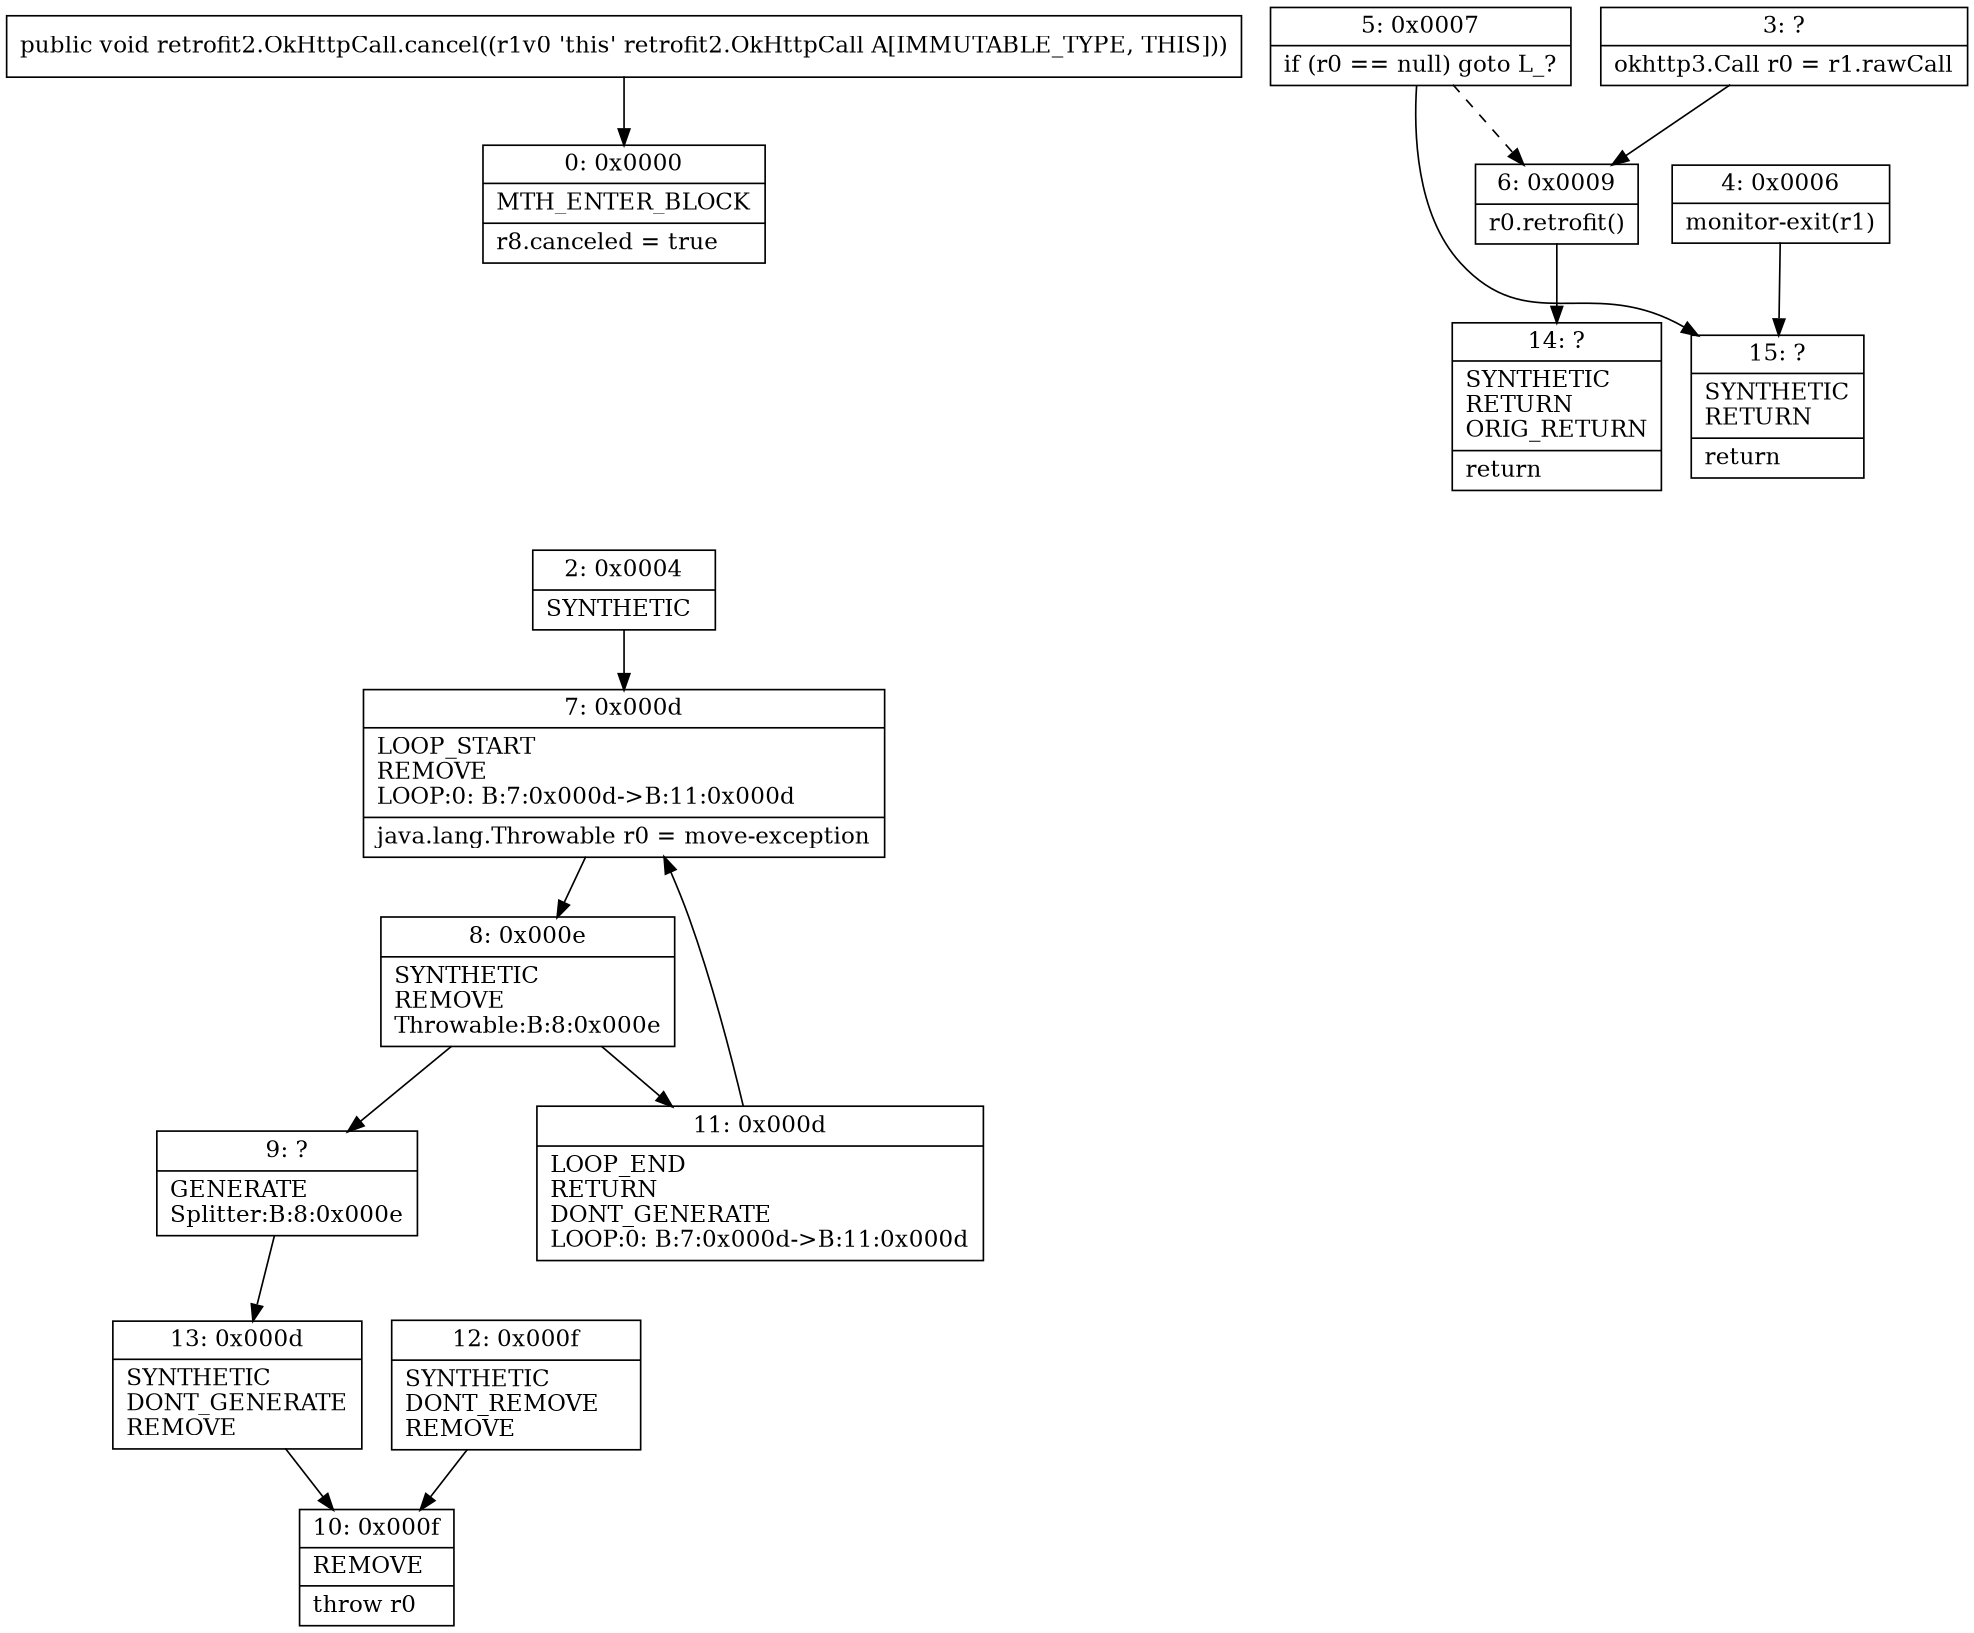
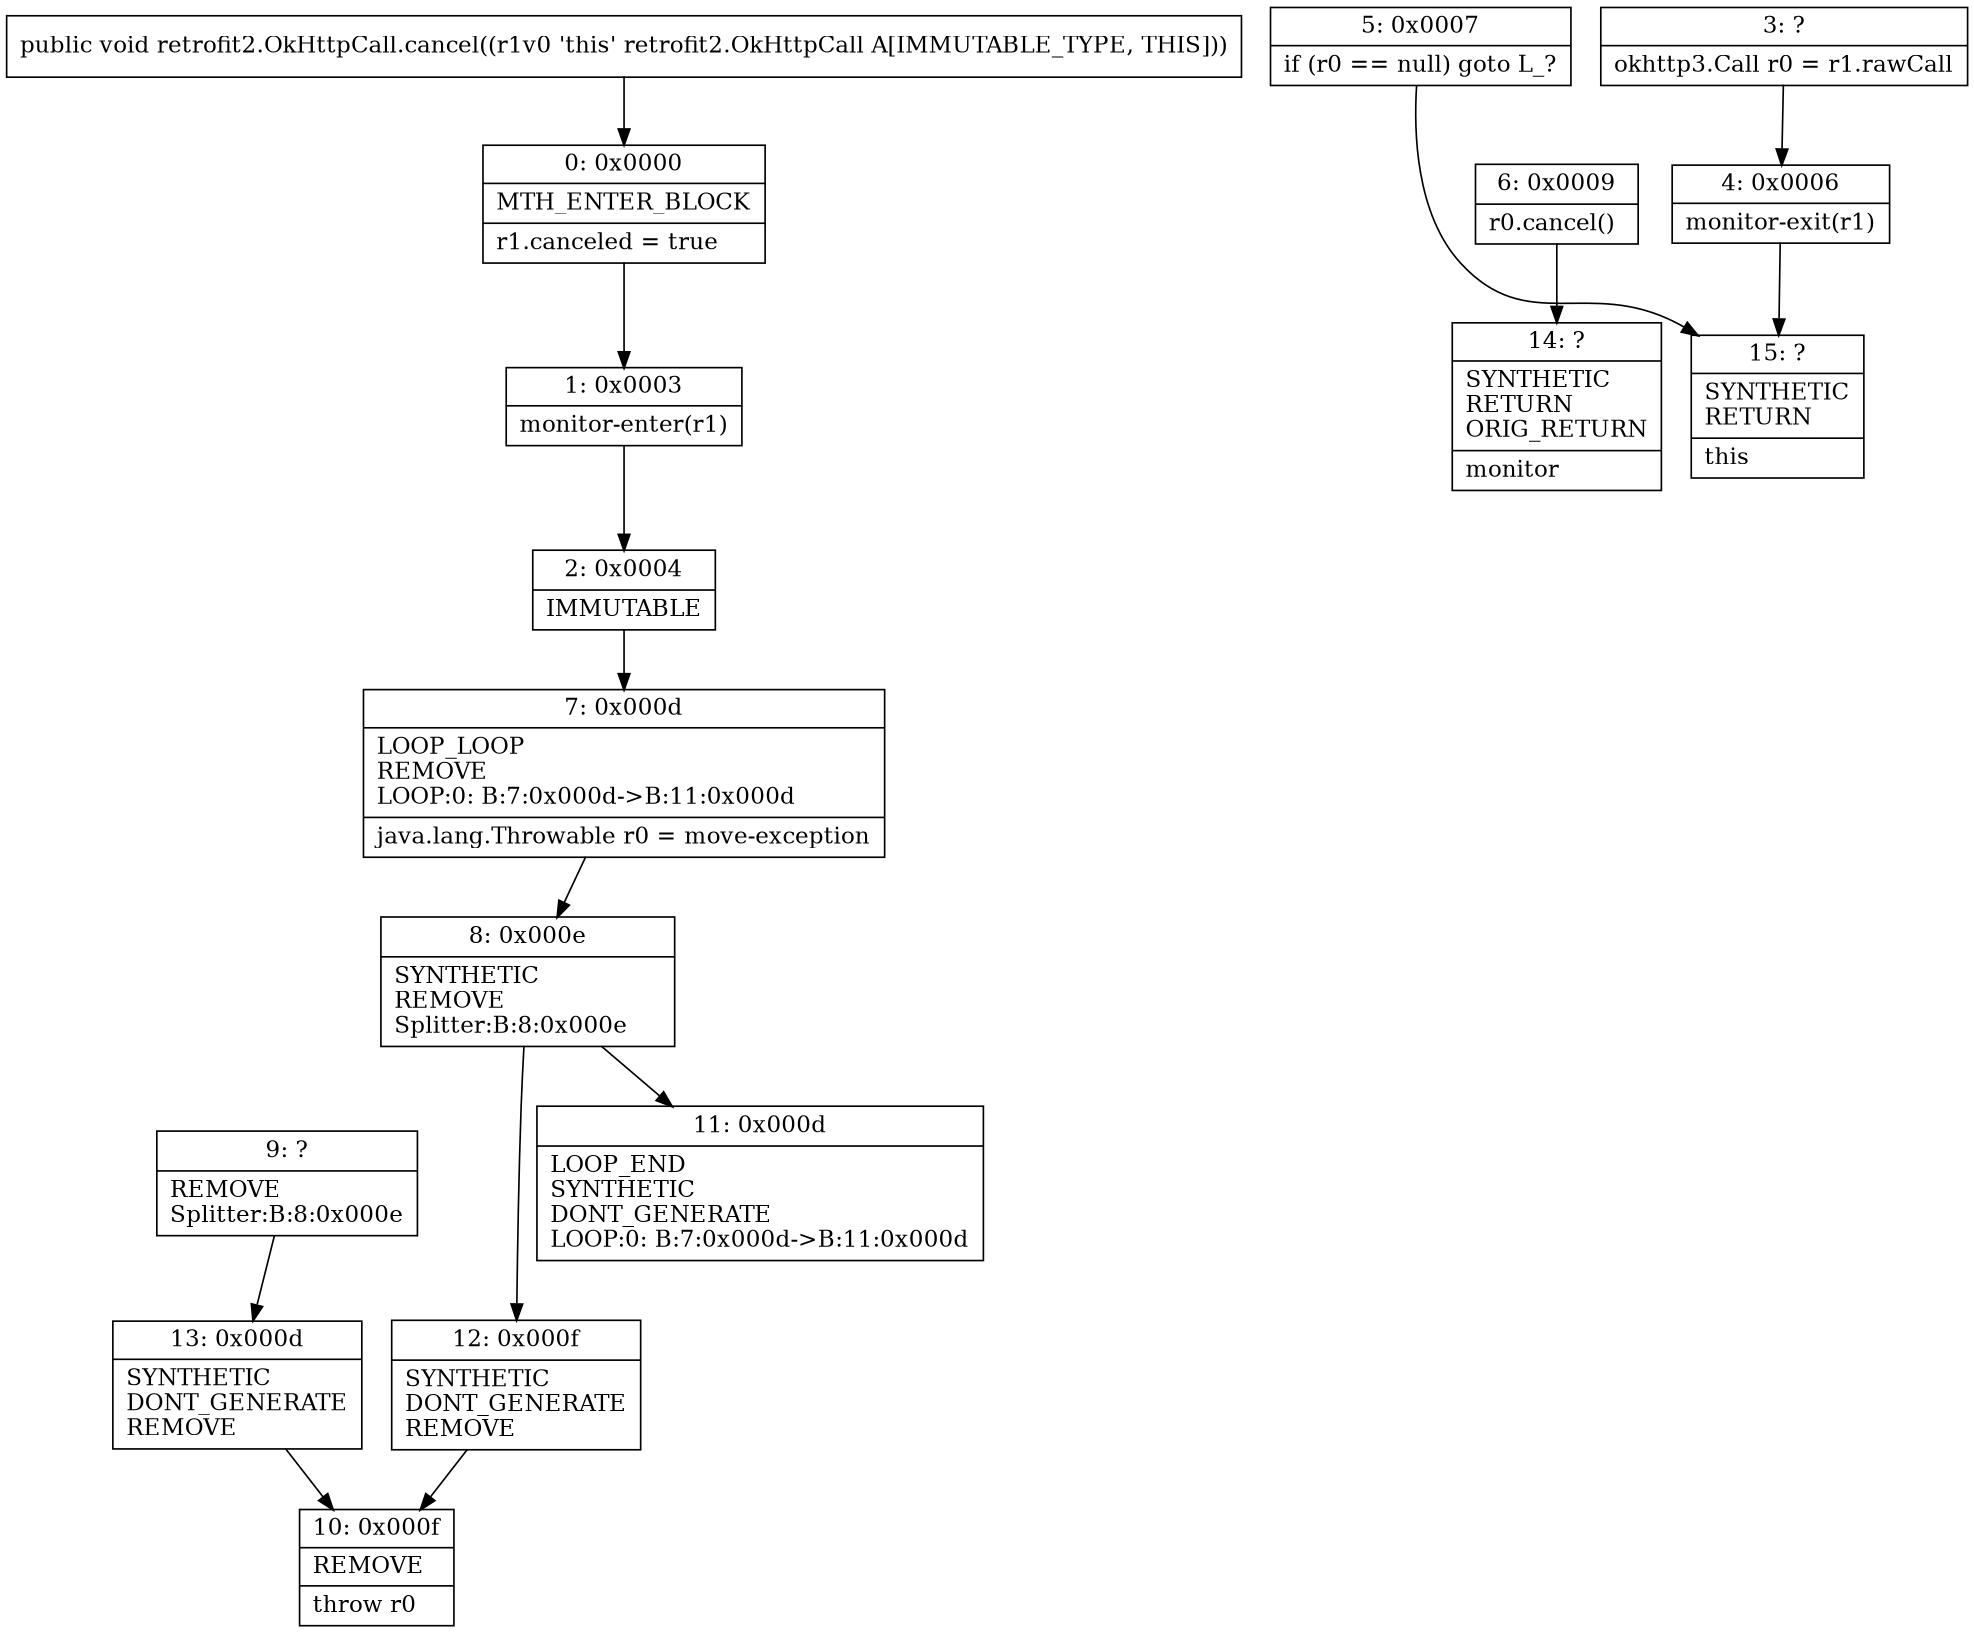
edge "5: 0x0007" -> "6: 0x0009": removed
edge "3: ?" -> "6: 0x0009": now "3: ?" -> "4: 0x0006"
node "6: 0x0009": text "r0.retrofit()" -> "r0.cancel()"
node "0: 0x0000": text "r8.canceled = true" -> "r1.canceled = true"
node "1: 0x0003": added
node "15: ?": text "return" -> "this"
node "14: ?": text "return" -> "monitor"
node "2: 0x0004": text "SYNTHETIC" -> "IMMUTABLE"
node "7: 0x000d": text "LOOP_START" -> "LOOP_LOOP"
edge "11: 0x000d" -> "7: 0x000d": removed
node "8: 0x000e": text "Throwable:B:8:0x000e" -> "Splitter:B:8:0x000e"
edge "8: 0x000e" -> "9: ?": now "8: 0x000e" -> "12: 0x000f"
node "9: ?": text "GENERATE" -> "REMOVE"
node "11: 0x000d": text "RETURN" -> "SYNTHETIC"
node "12: 0x000f": text "DONT_REMOVE" -> "DONT_GENERATE"
